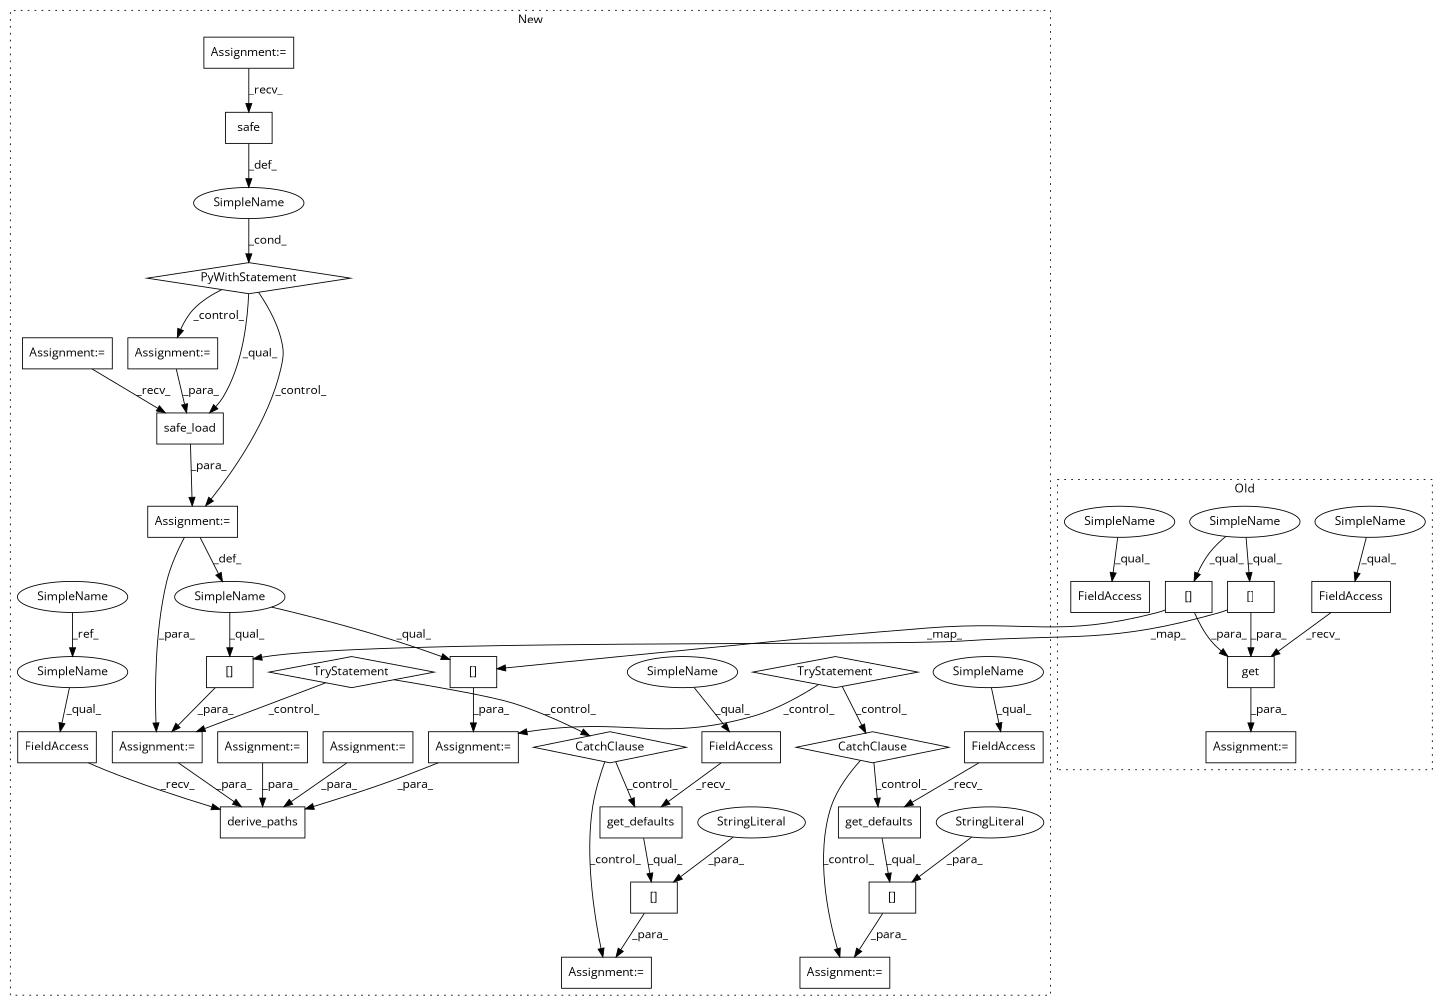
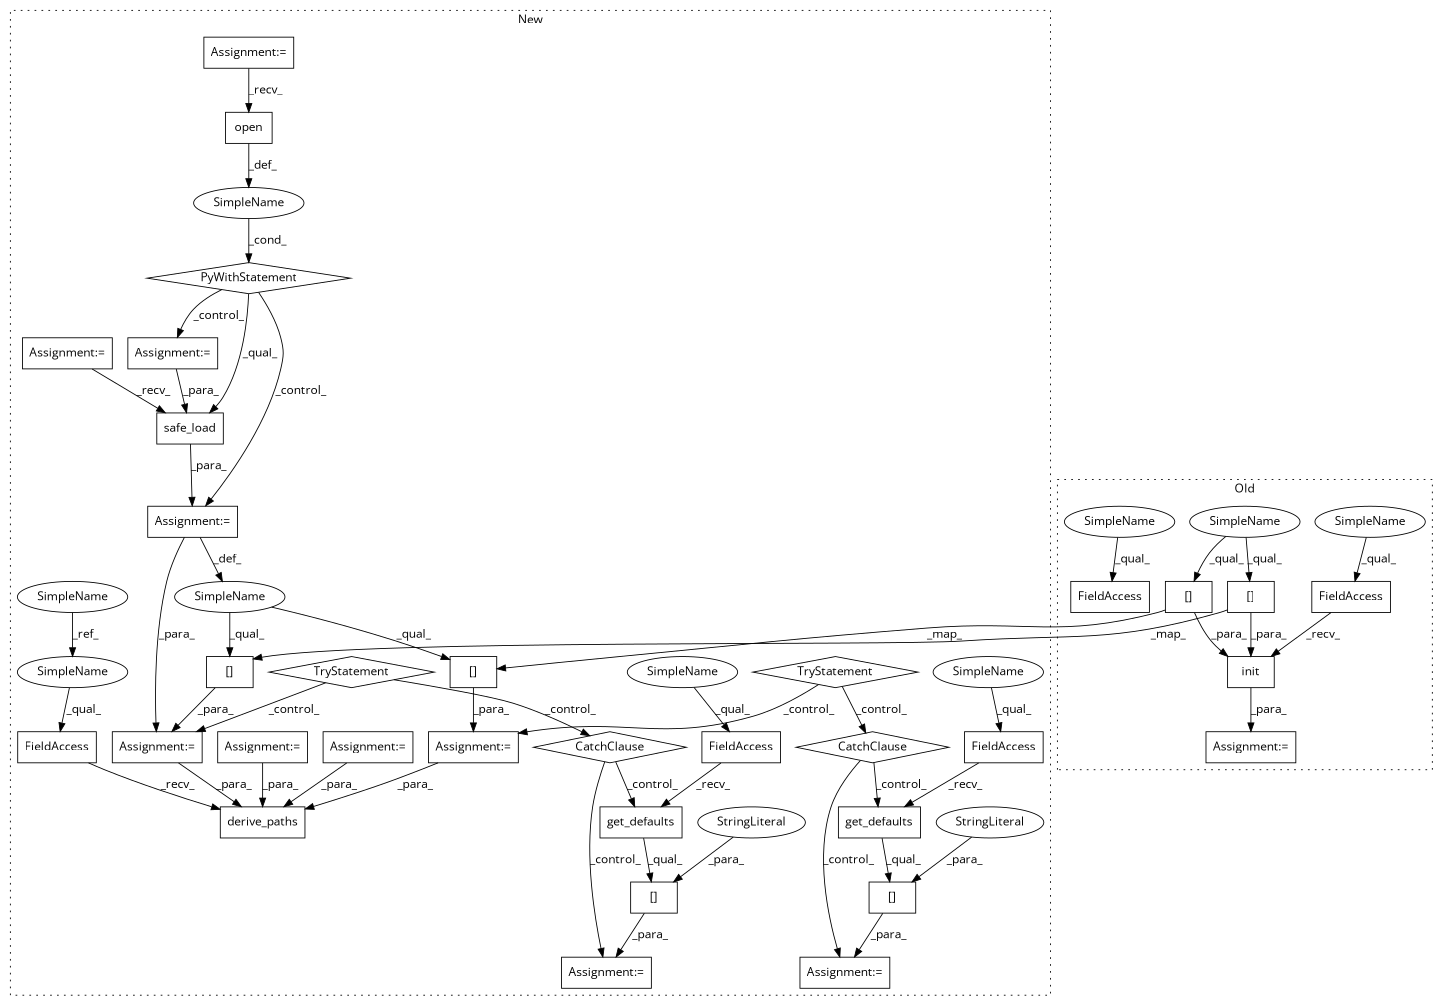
node "safe": label "safe" -> "open"
node "get": label "get" -> "init"
